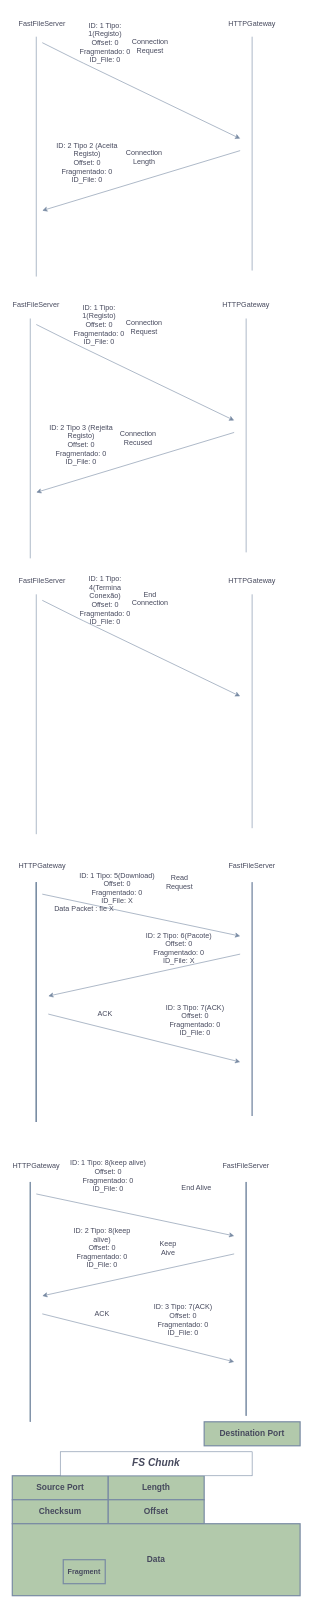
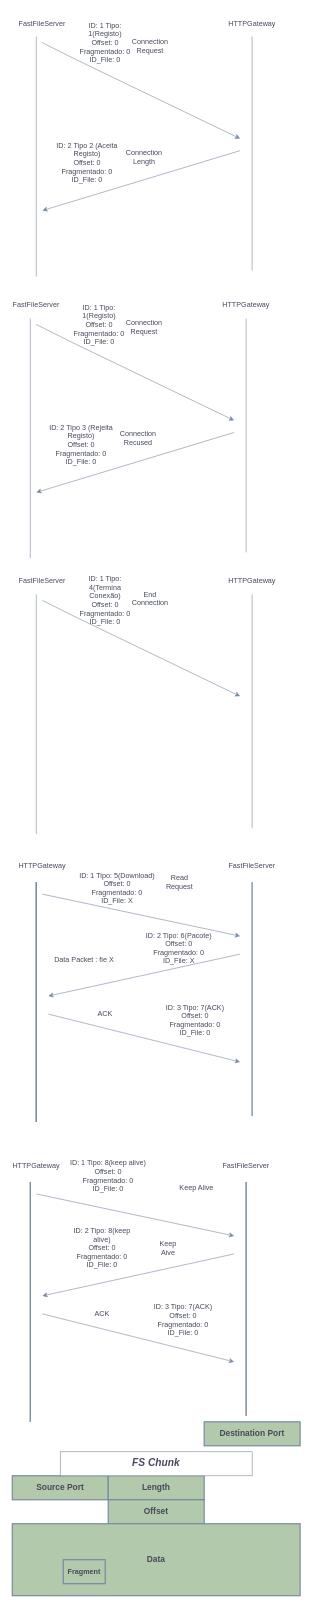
node "Data Packet : fie X": moved (84, 909) -> (84, 960)
node "End Alive": label "End Alive" -> "Keep Alive"
node "Checksum": removed
